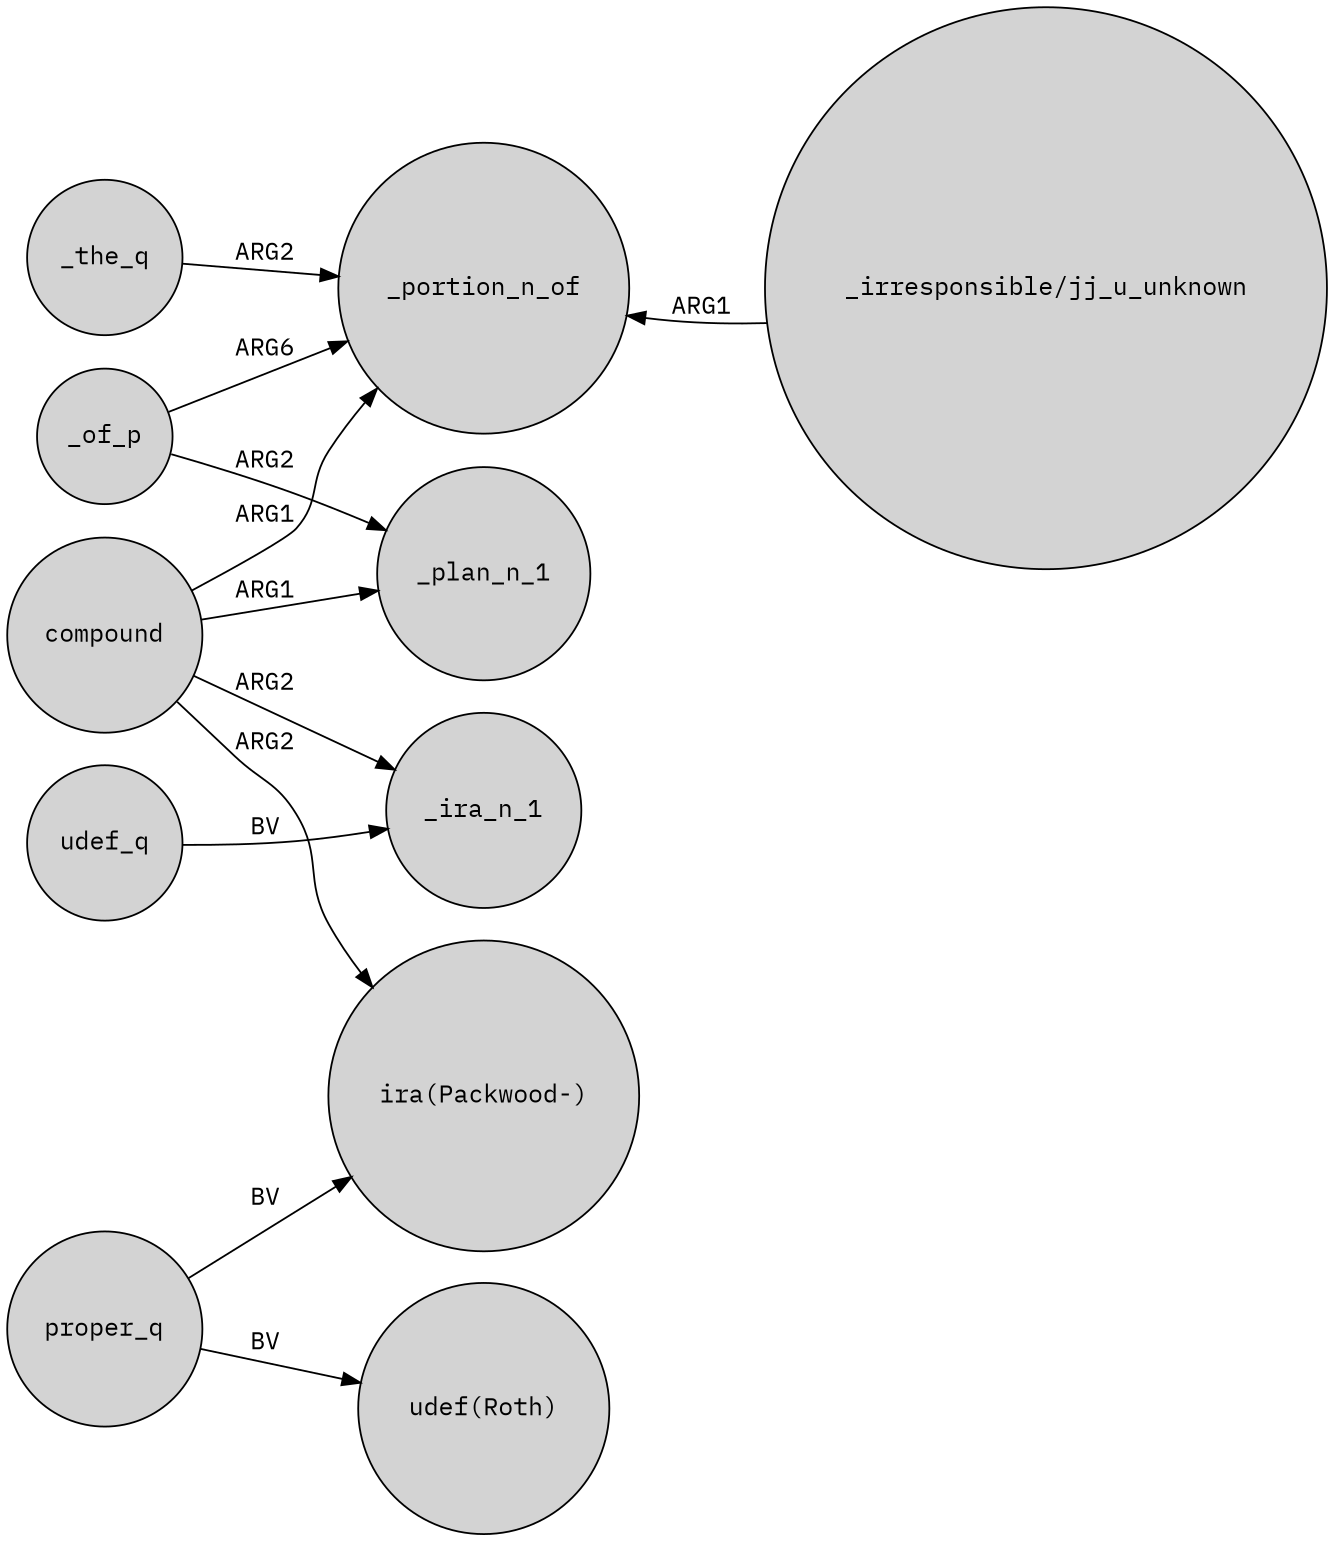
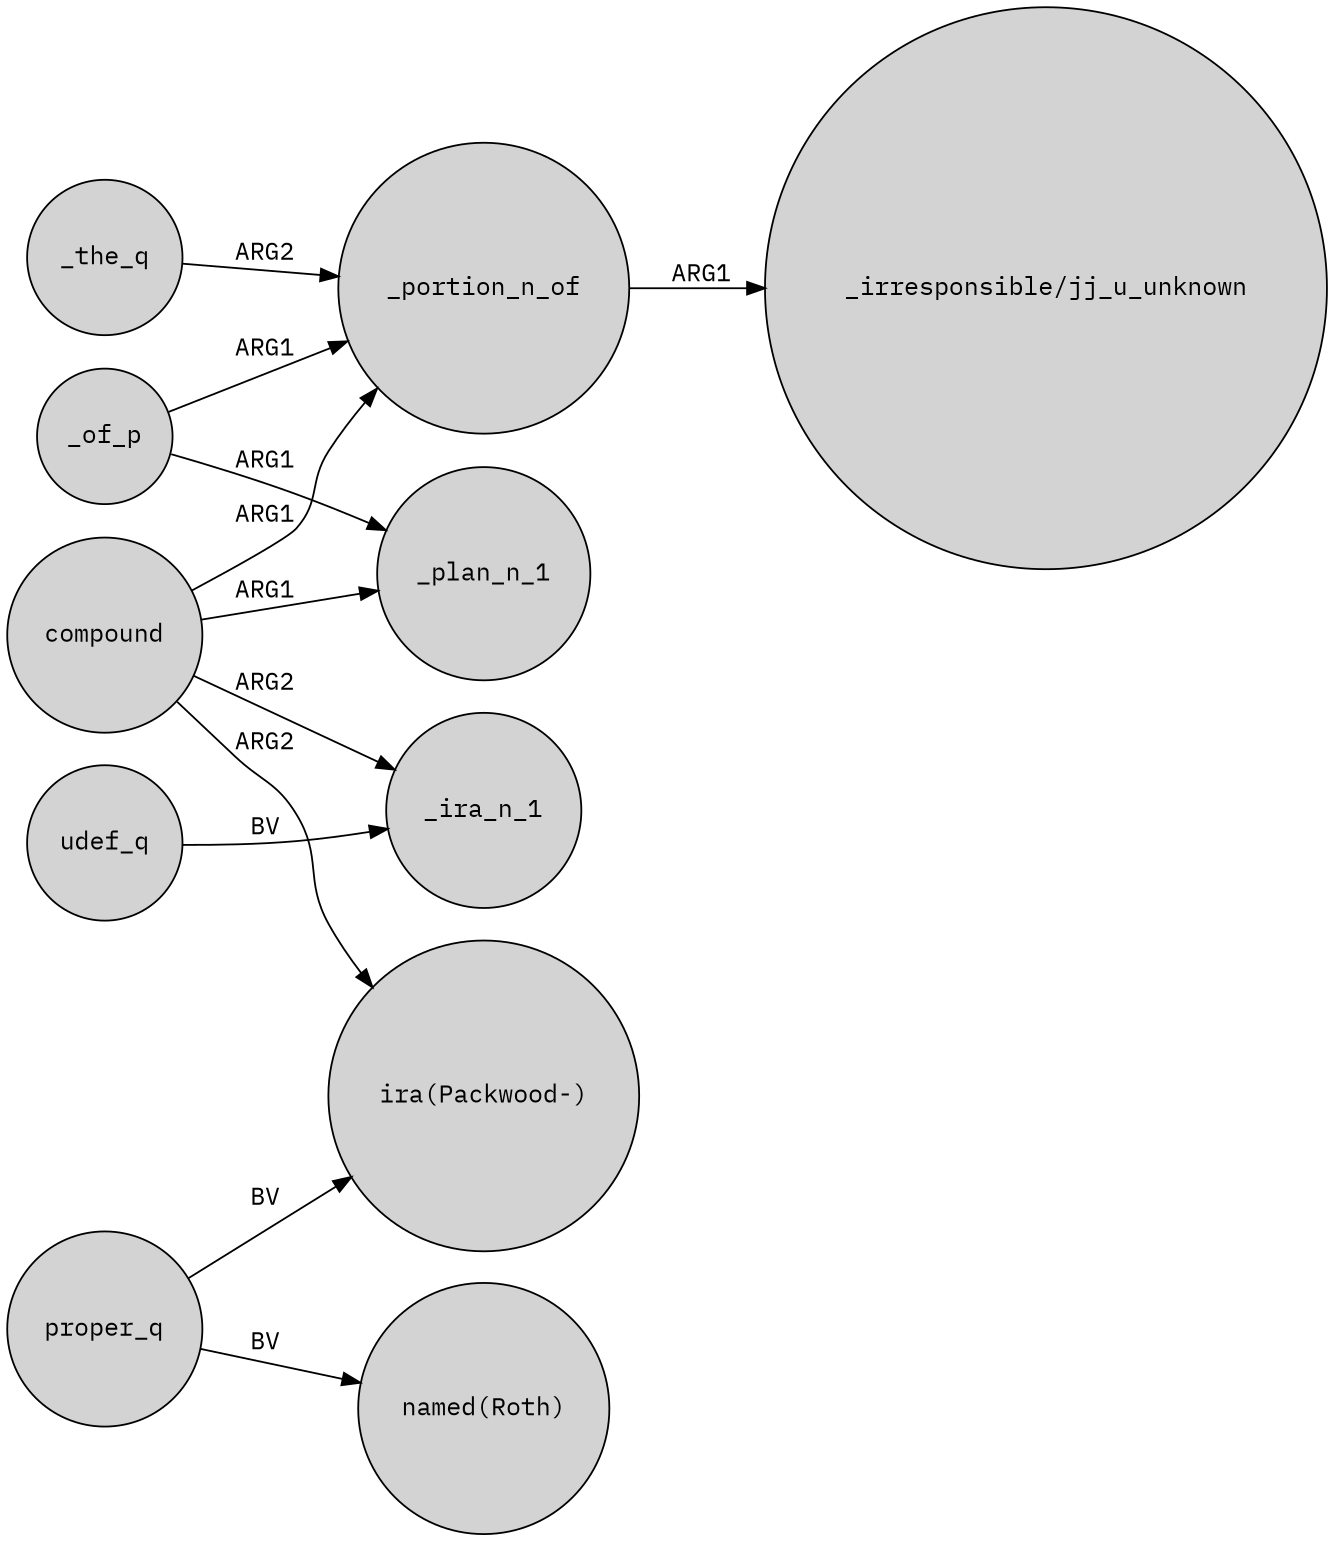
edge "_irresponsible/jj_u_unknown" -> "_portion_n_of": reversed
edge "_of_p" -> "_portion_n_of": label "ARG6" -> "ARG1"
edge "_of_p" -> "_plan_n_1": label "ARG2" -> "ARG1"
node "udef(Roth)": label "udef(Roth)" -> "named(Roth)"
